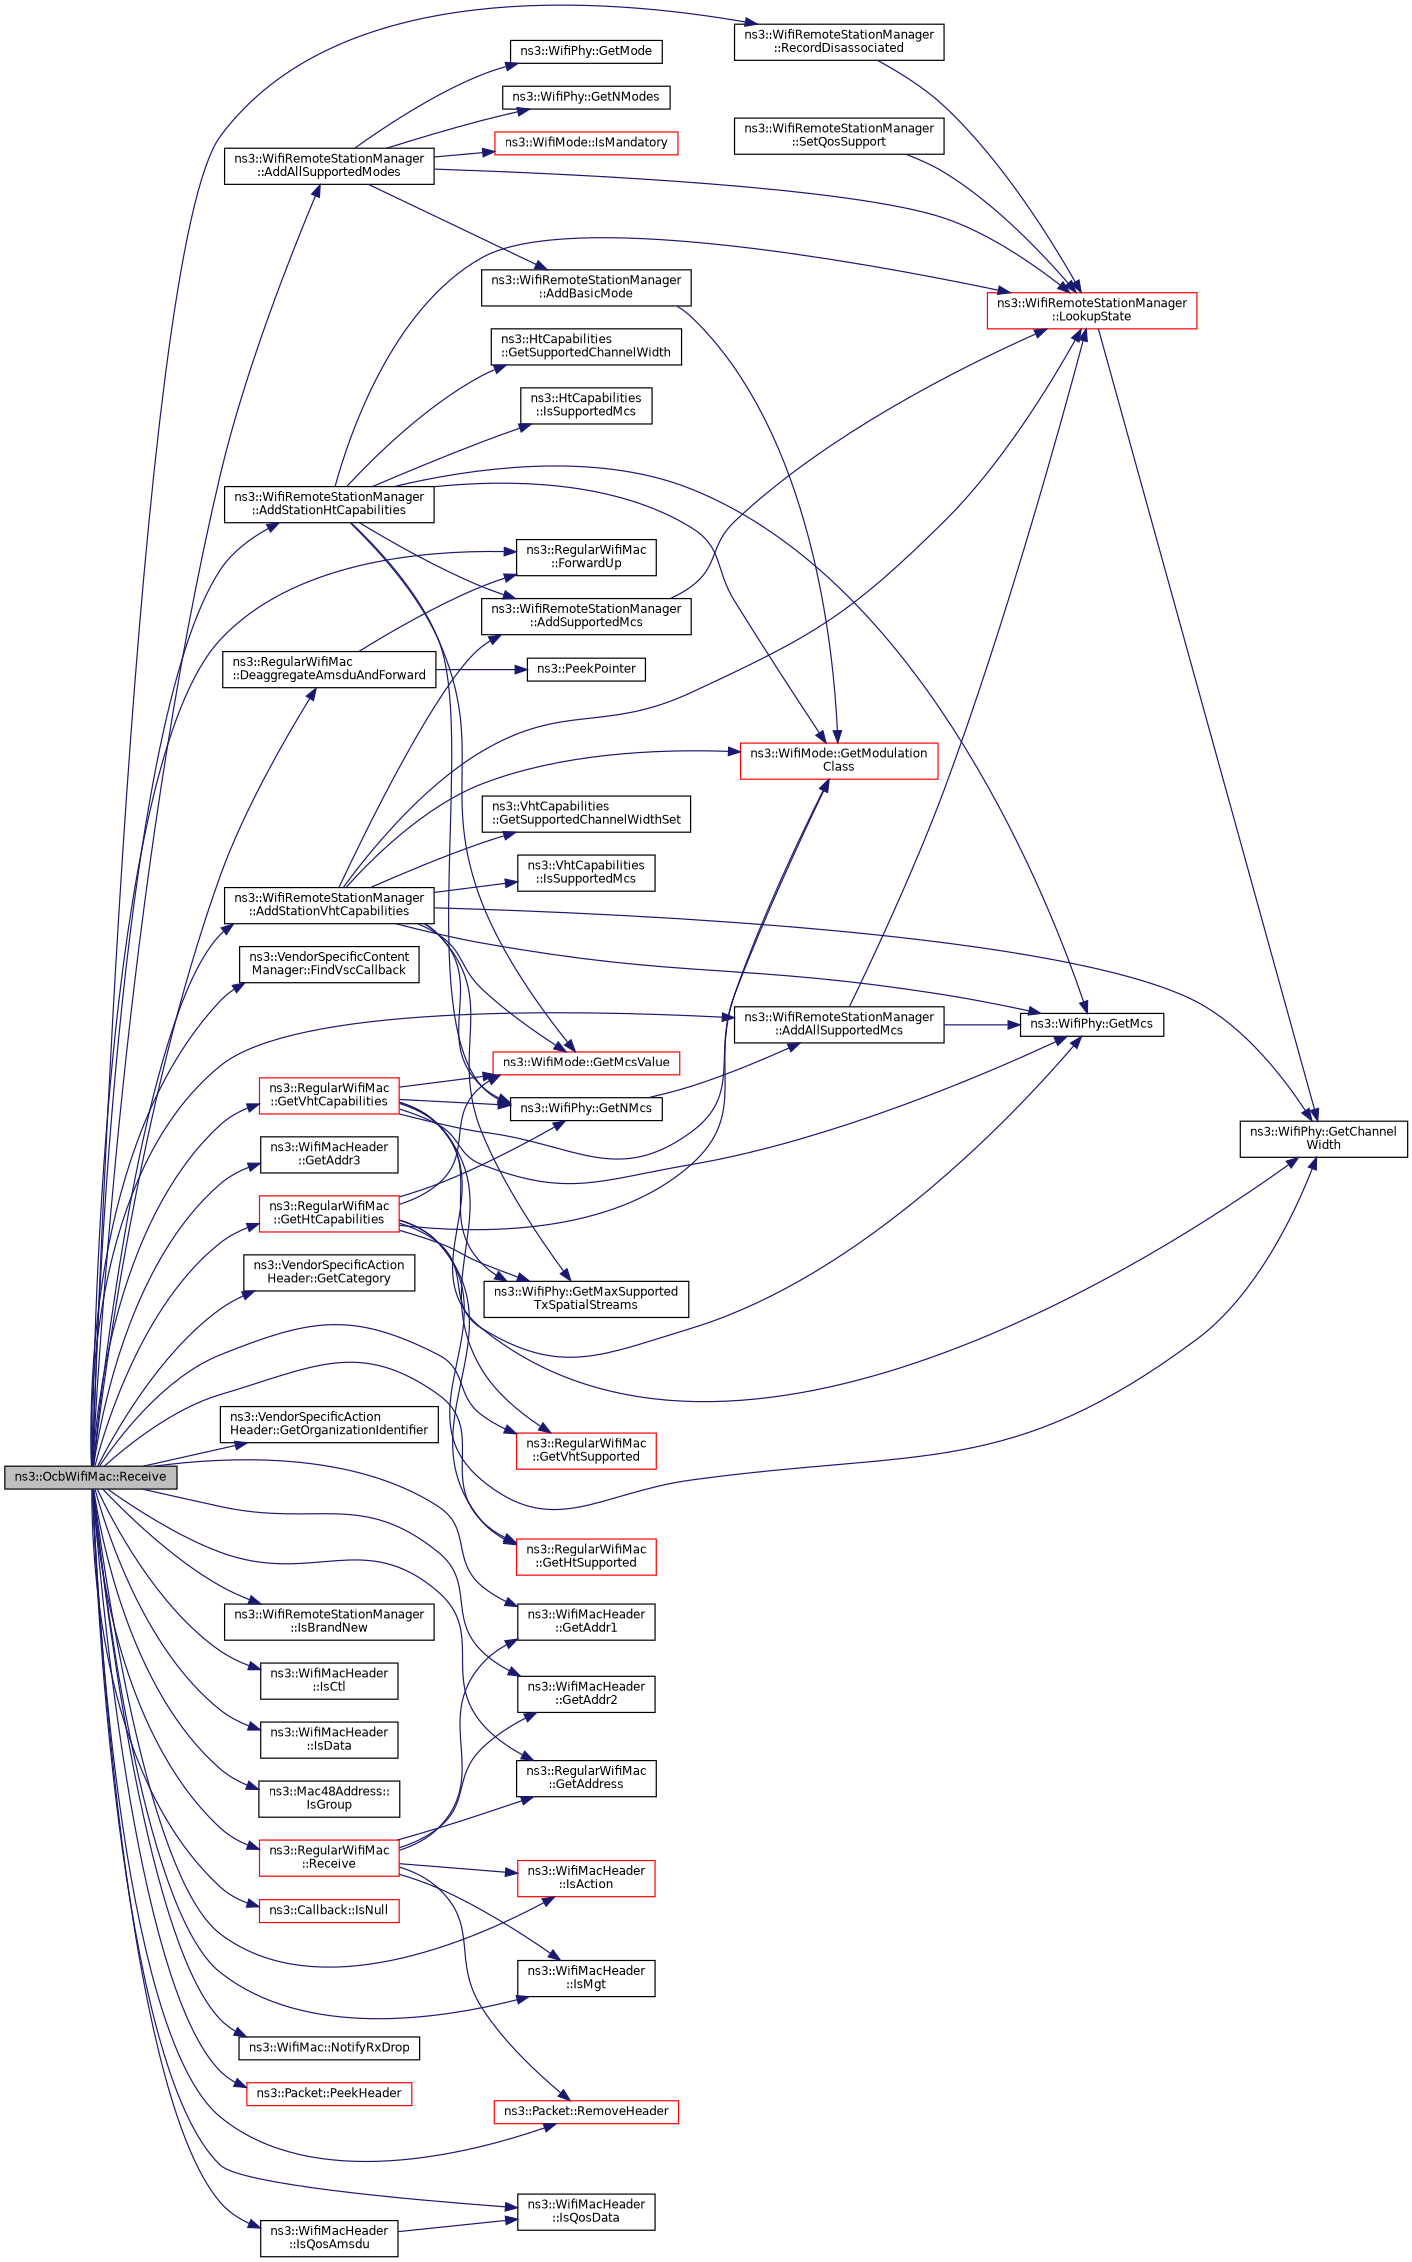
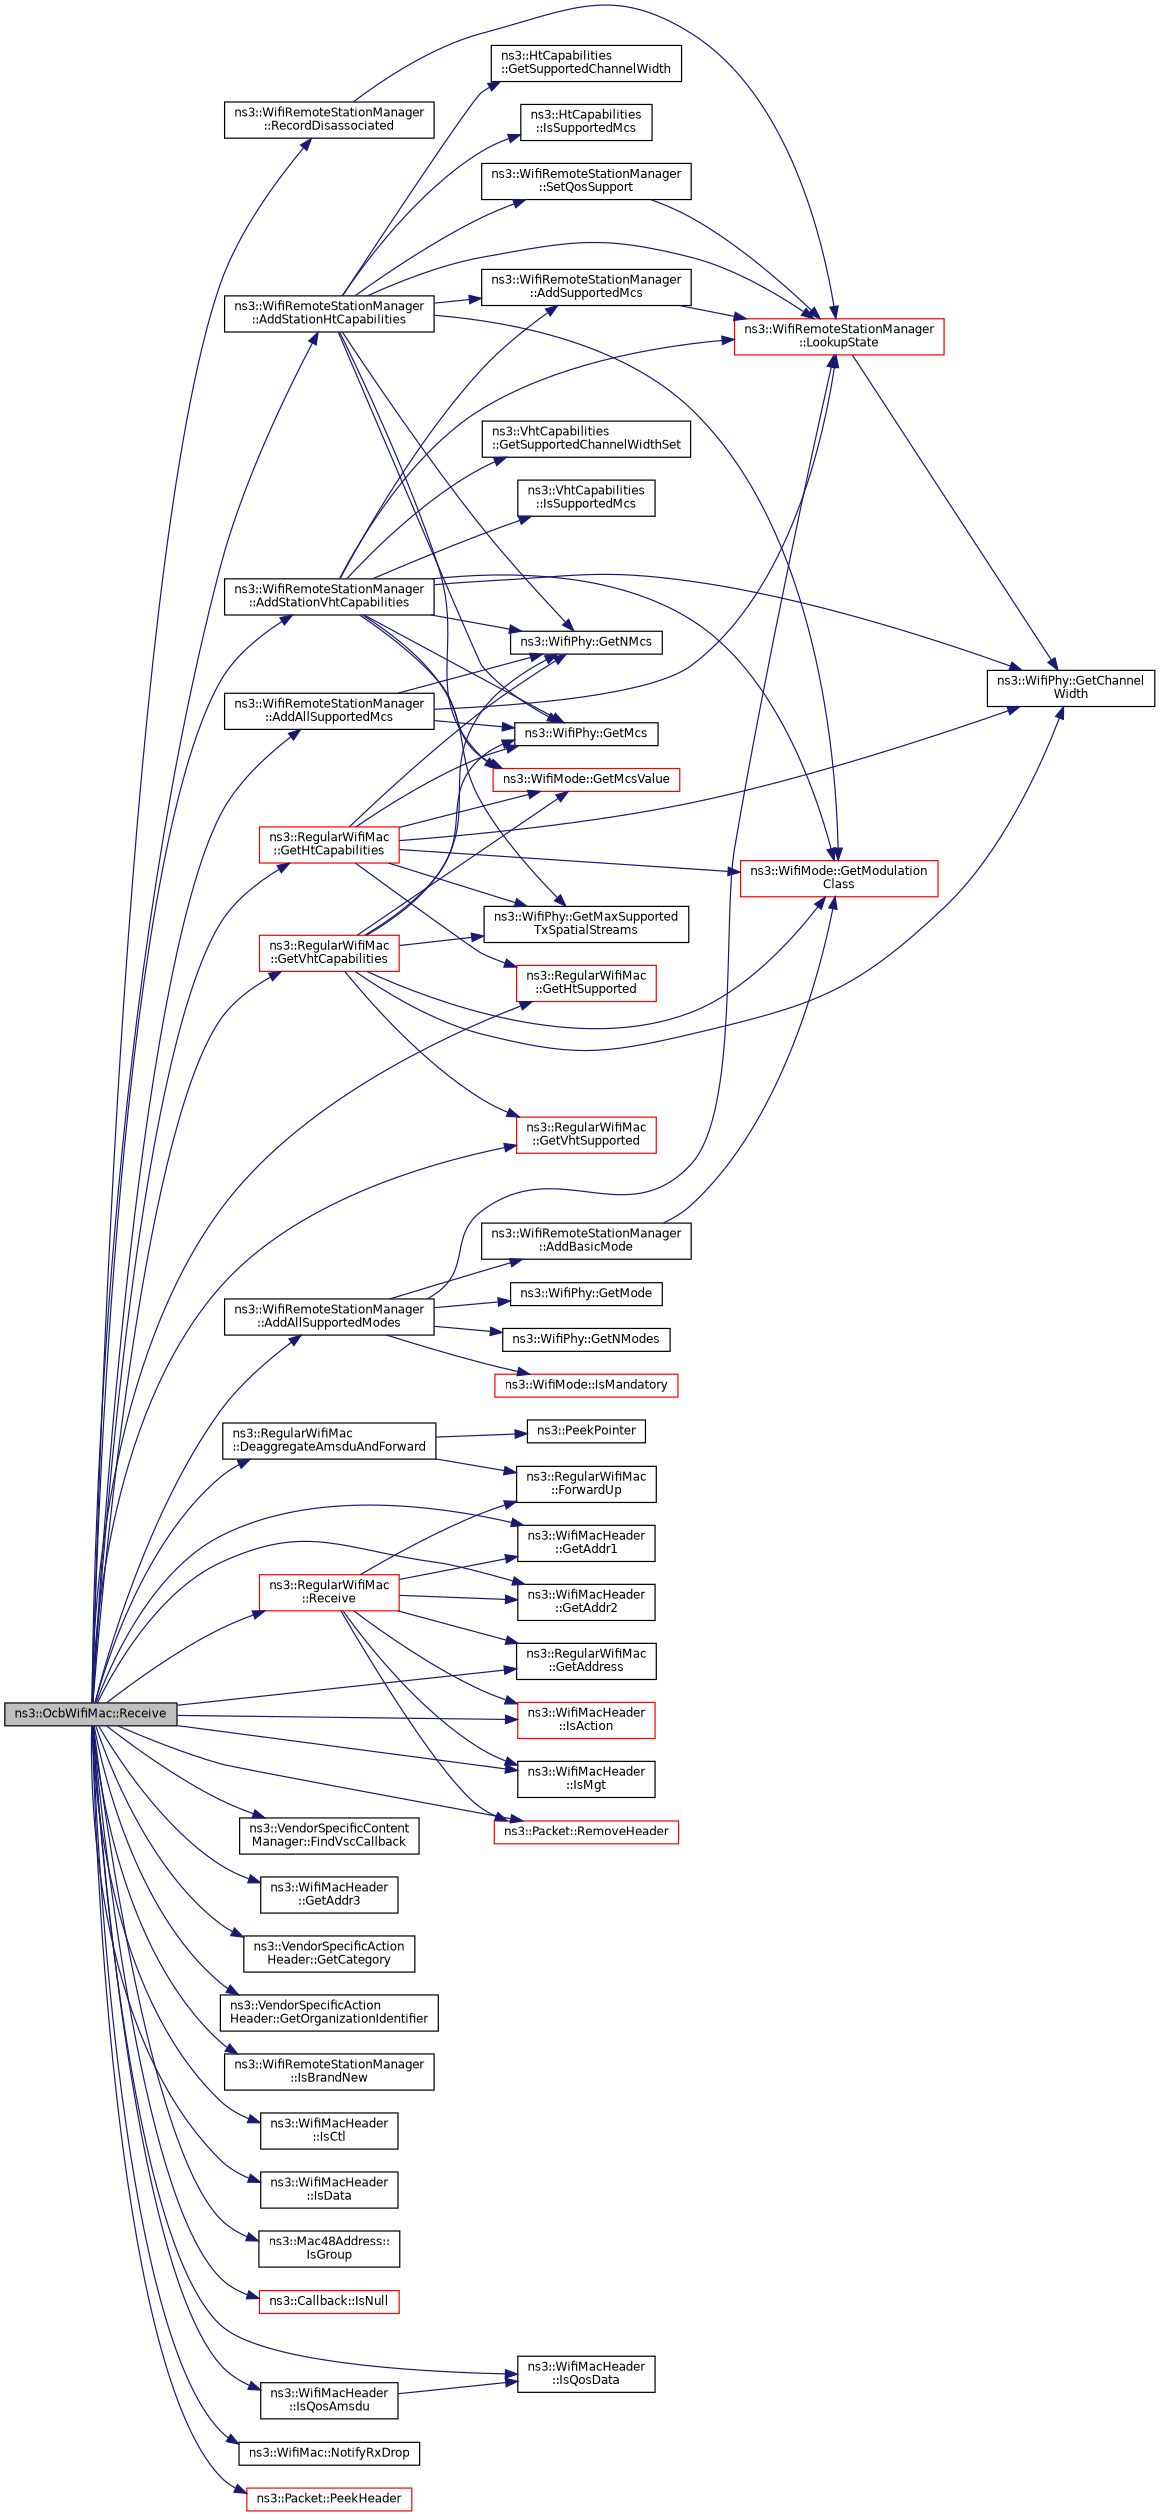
edge "ns3::WifiRemoteStationManager ::AddStationHtCapabilities" -> "ns3::WifiRemoteStationManager ::SetQosSupport": added
edge "ns3::OcbWifiMac::Receive" -> "ns3::RegularWifiMac ::ForwardUp": now "ns3::RegularWifiMac ::Receive" -> "ns3::RegularWifiMac ::ForwardUp"
edge "ns3::WifiPhy::GetNMcs" -> "ns3::WifiRemoteStationManager ::AddAllSupportedMcs": reversed
